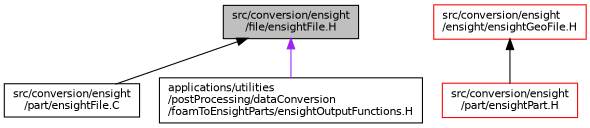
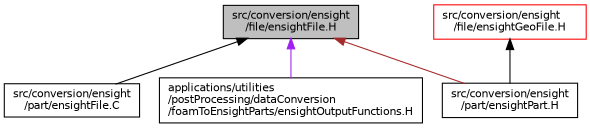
node "src/conversion/ensight /ensight/ensightGeoFile.H": label "src/conversion/ensight /ensight/ensightGeoFile.H" -> "src/conversion/ensight /file/ensightGeoFile.H"
edge "src/conversion/ensight /part/ensightPart.H" -> "src/conversion/ensight /file/ensightFile.H": added
node "src/conversion/ensight /part/ensightPart.H": color red -> black
